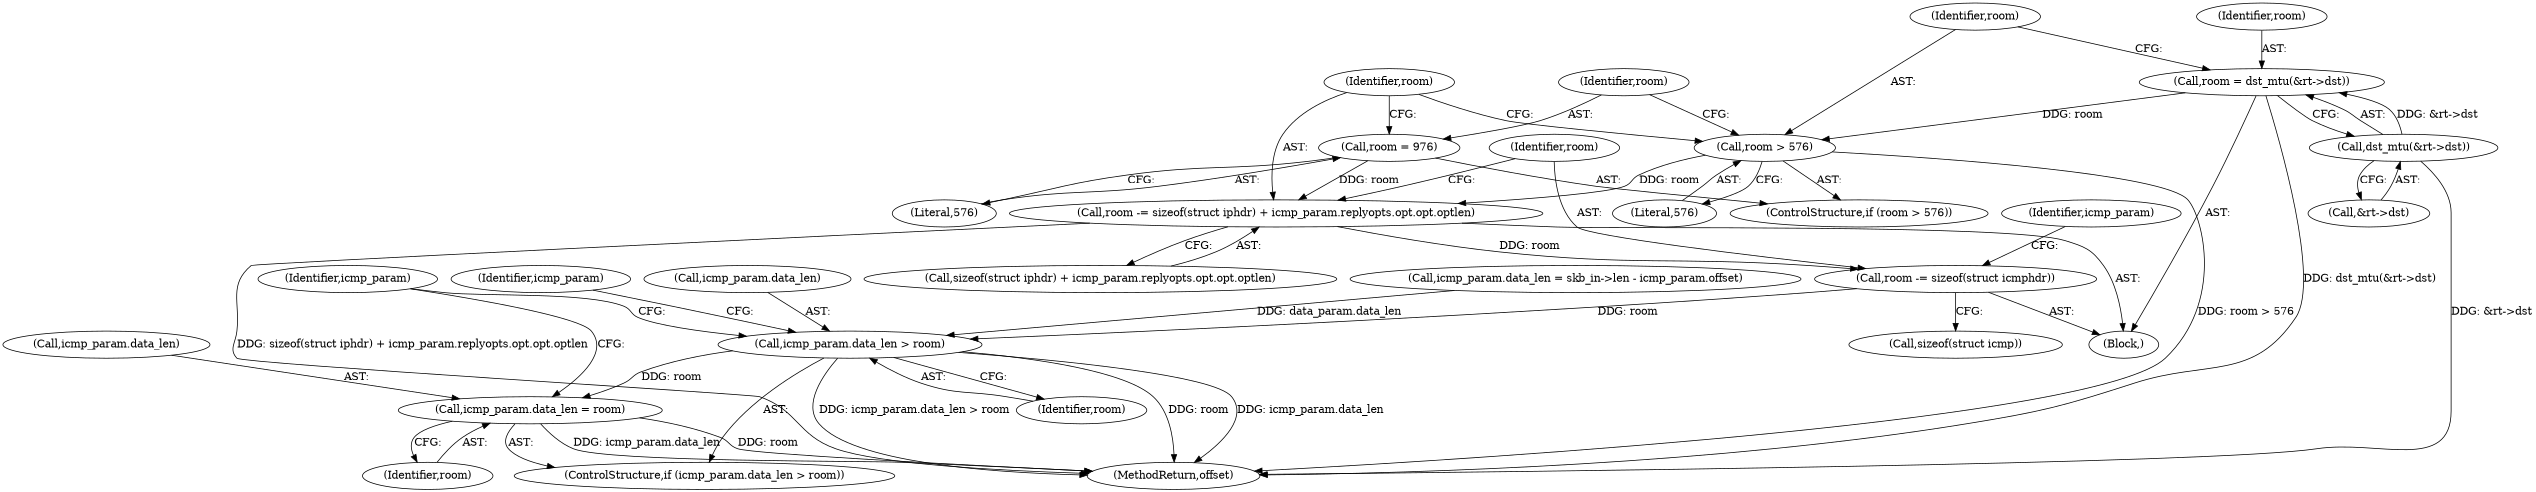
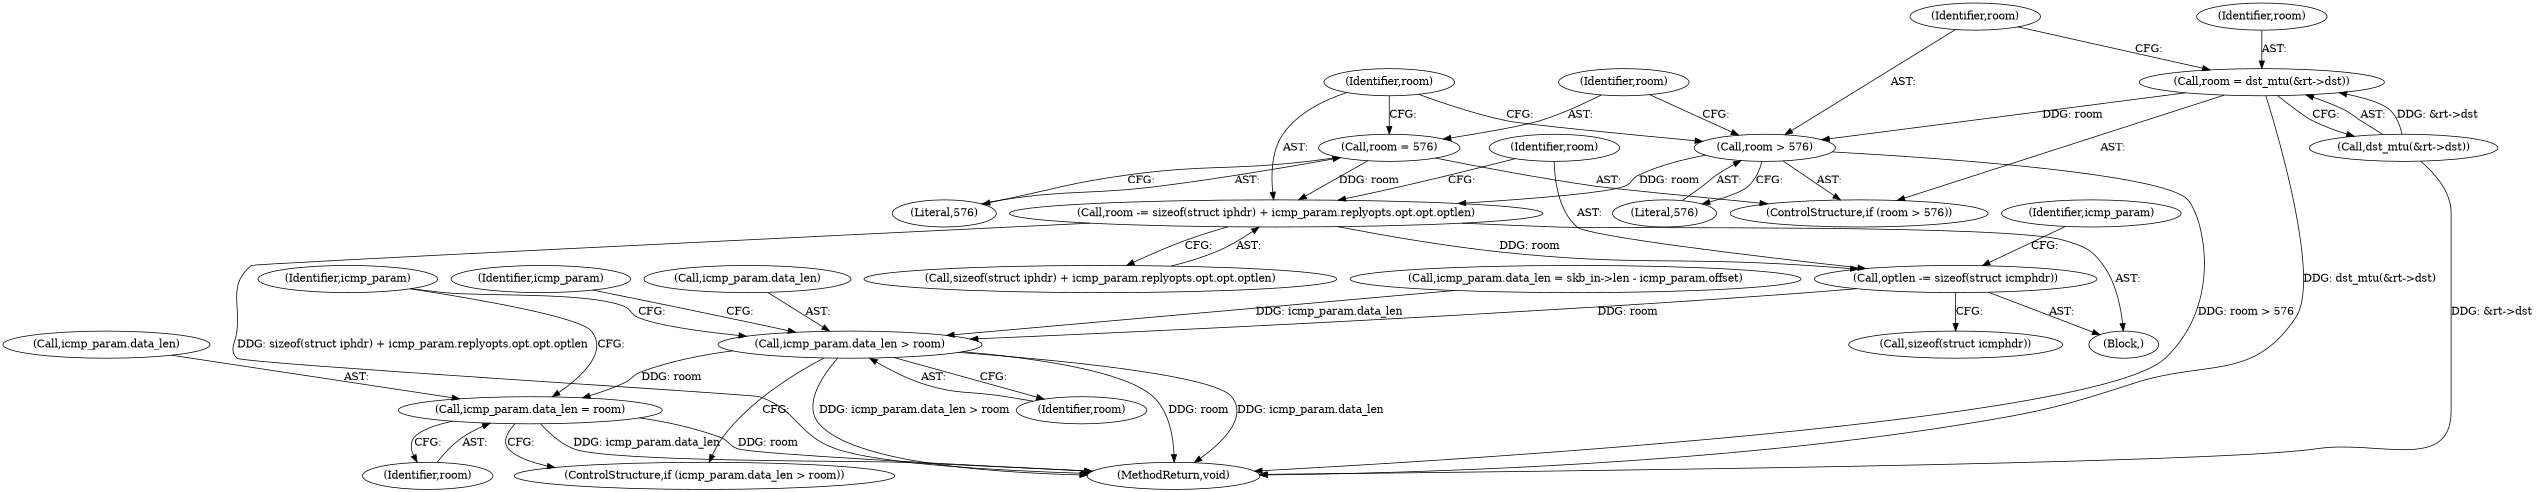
node "(Call,room = 976)": label "(Call,room = 976)" -> "(Call,room = 576)"
edge "(Call,room = dst_mtu(&rt->dst))" -> "(Block,)": now "(Call,room = dst_mtu(&rt->dst))" -> "(ControlStructure,if (room > 576))"
node "(Call,&rt->dst)": removed
node "(Call,room -= sizeof(struct icmphdr))": label "(Call,room -= sizeof(struct icmphdr))" -> "(Call,optlen -= sizeof(struct icmphdr))"
edge "(Call,icmp_param.data_len = skb_in->len - icmp_param.offset)" -> "(Call,icmp_param.data_len > room)": label "DDG: data_param.data_len" -> "DDG: icmp_param.data_len"
node "(Call,sizeof(struct icmp))": label "(Call,sizeof(struct icmp))" -> "(Call,sizeof(struct icmphdr))"
edge "(Call,icmp_param.data_len > room)" -> "(ControlStructure,if (icmp_param.data_len > room))": label "AST: " -> "CFG: "
edge "(Call,icmp_param.data_len = room)" -> "(ControlStructure,if (icmp_param.data_len > room))": label "AST: " -> "CFG: "
node "(MethodReturn,offset)": label "(MethodReturn,offset)" -> "(MethodReturn,void)"
